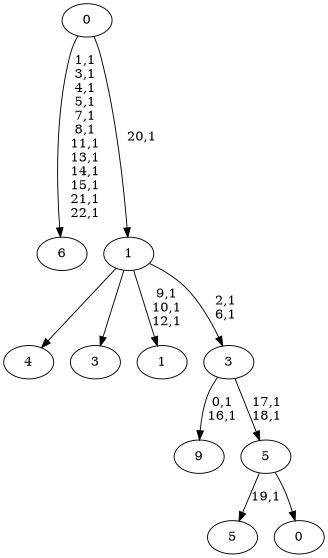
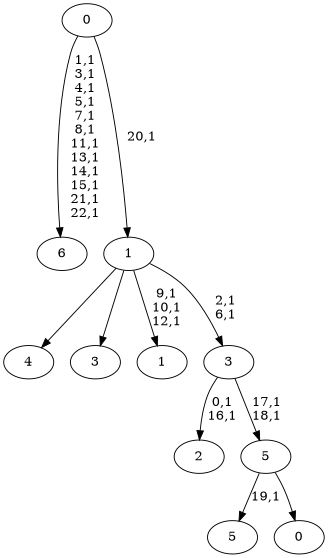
node "9": label "9" -> "2"
